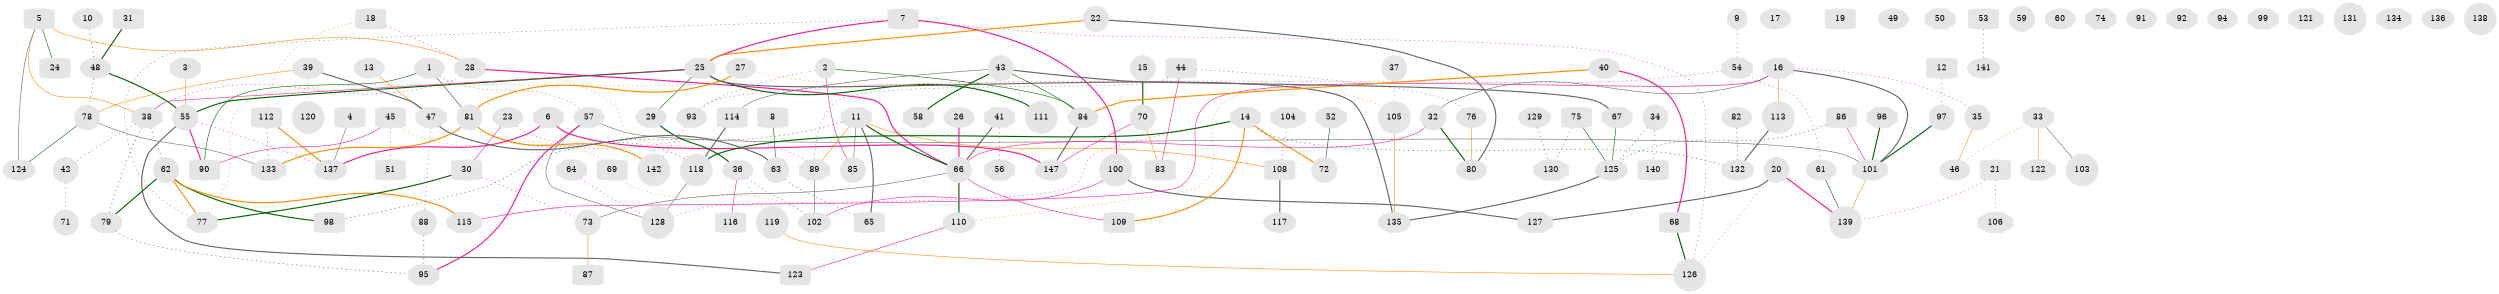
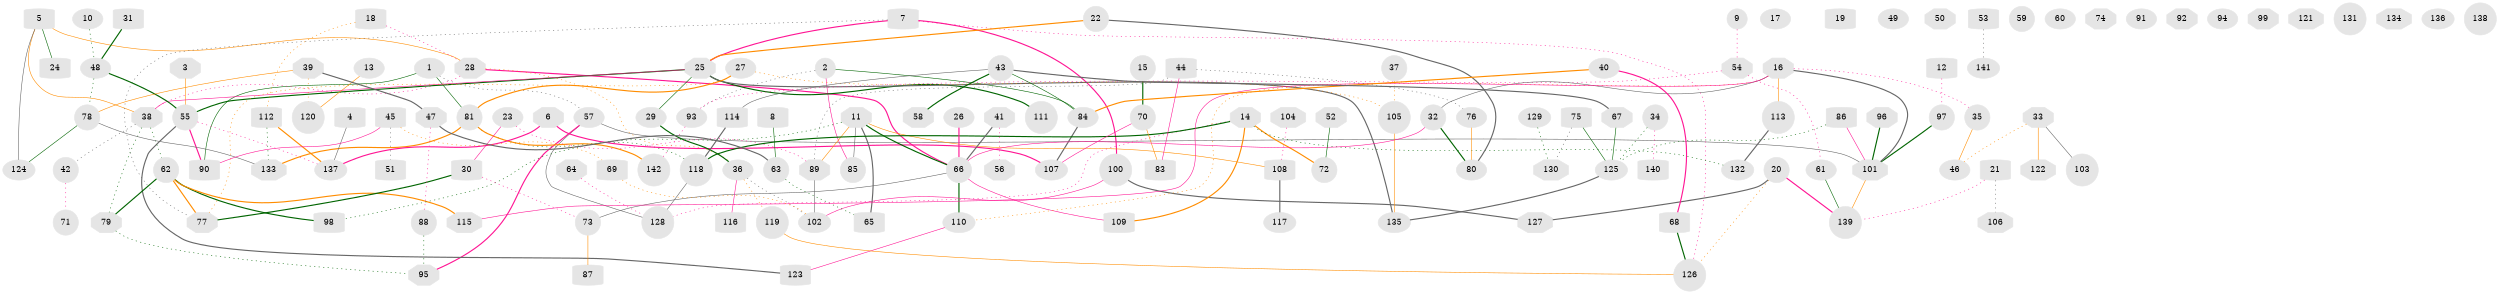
edge "13" -- "47": now "13" -- "120"
node "82": removed
node "147": label "147" -> "107"
